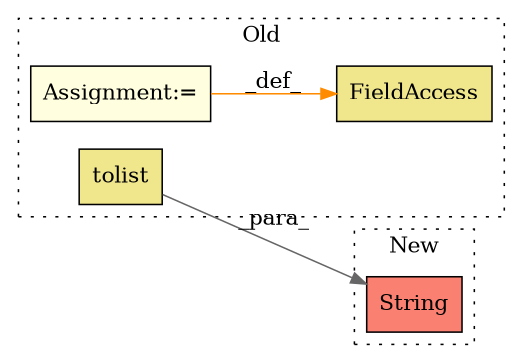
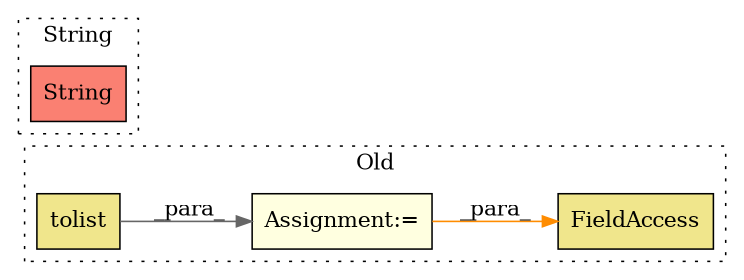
edge "Assignment:=" -> "FieldAccess": label "_def_" -> "_para_"
edge "tolist" -> "String": now "tolist" -> "Assignment:="
cluster "New": label "New" -> "String"
